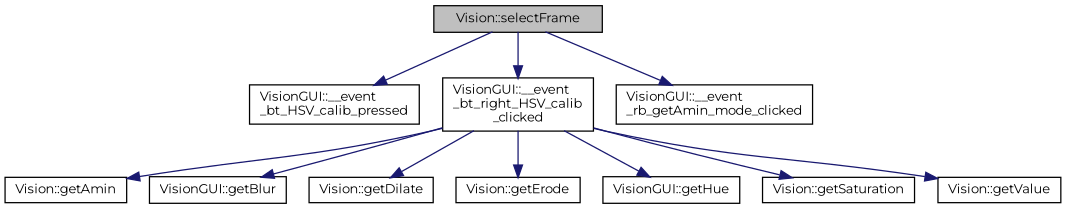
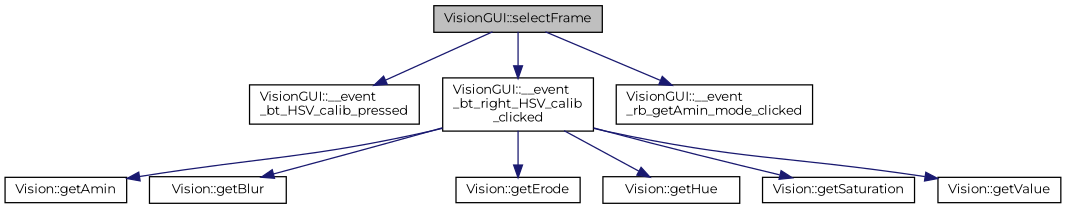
node "Vision::selectFrame": label "Vision::selectFrame" -> "VisionGUI::selectFrame"
node "VisionGUI::getBlur": label "VisionGUI::getBlur" -> "Vision::getBlur"
node "Vision::getDilate": removed
node "VisionGUI::getHue": label "VisionGUI::getHue" -> "Vision::getHue"
